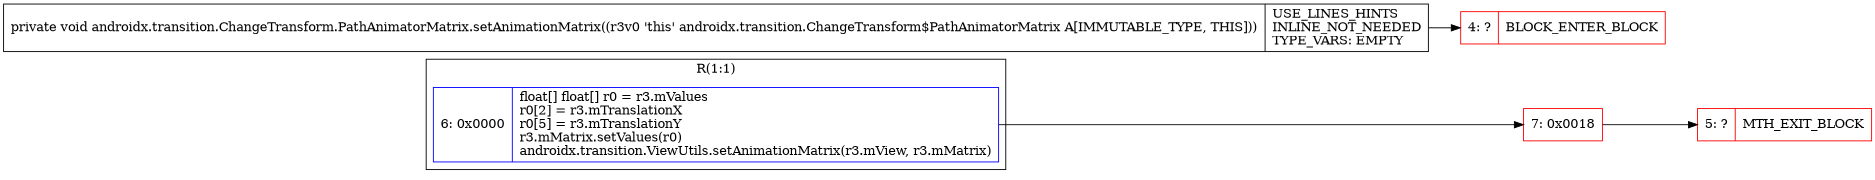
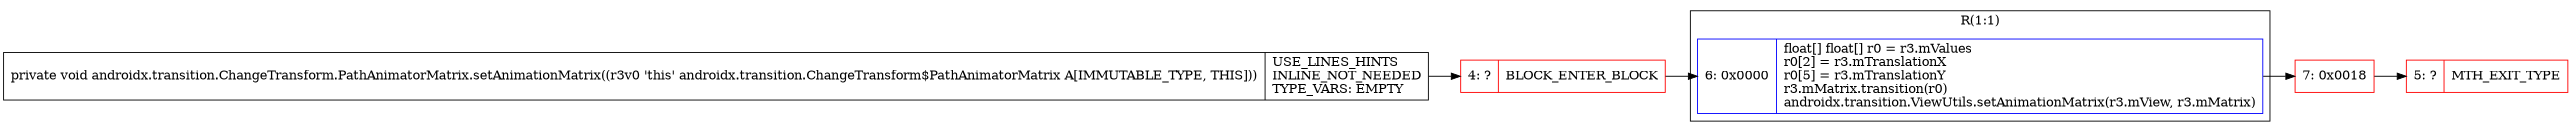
edge "4: ?" -> "6: 0x0000": added
node "5: ?": text "MTH_EXIT_BLOCK" -> "MTH_EXIT_TYPE"
node "6: 0x0000": text "r3.mMatrix.setValues(r0)" -> "r3.mMatrix.transition(r0)"
